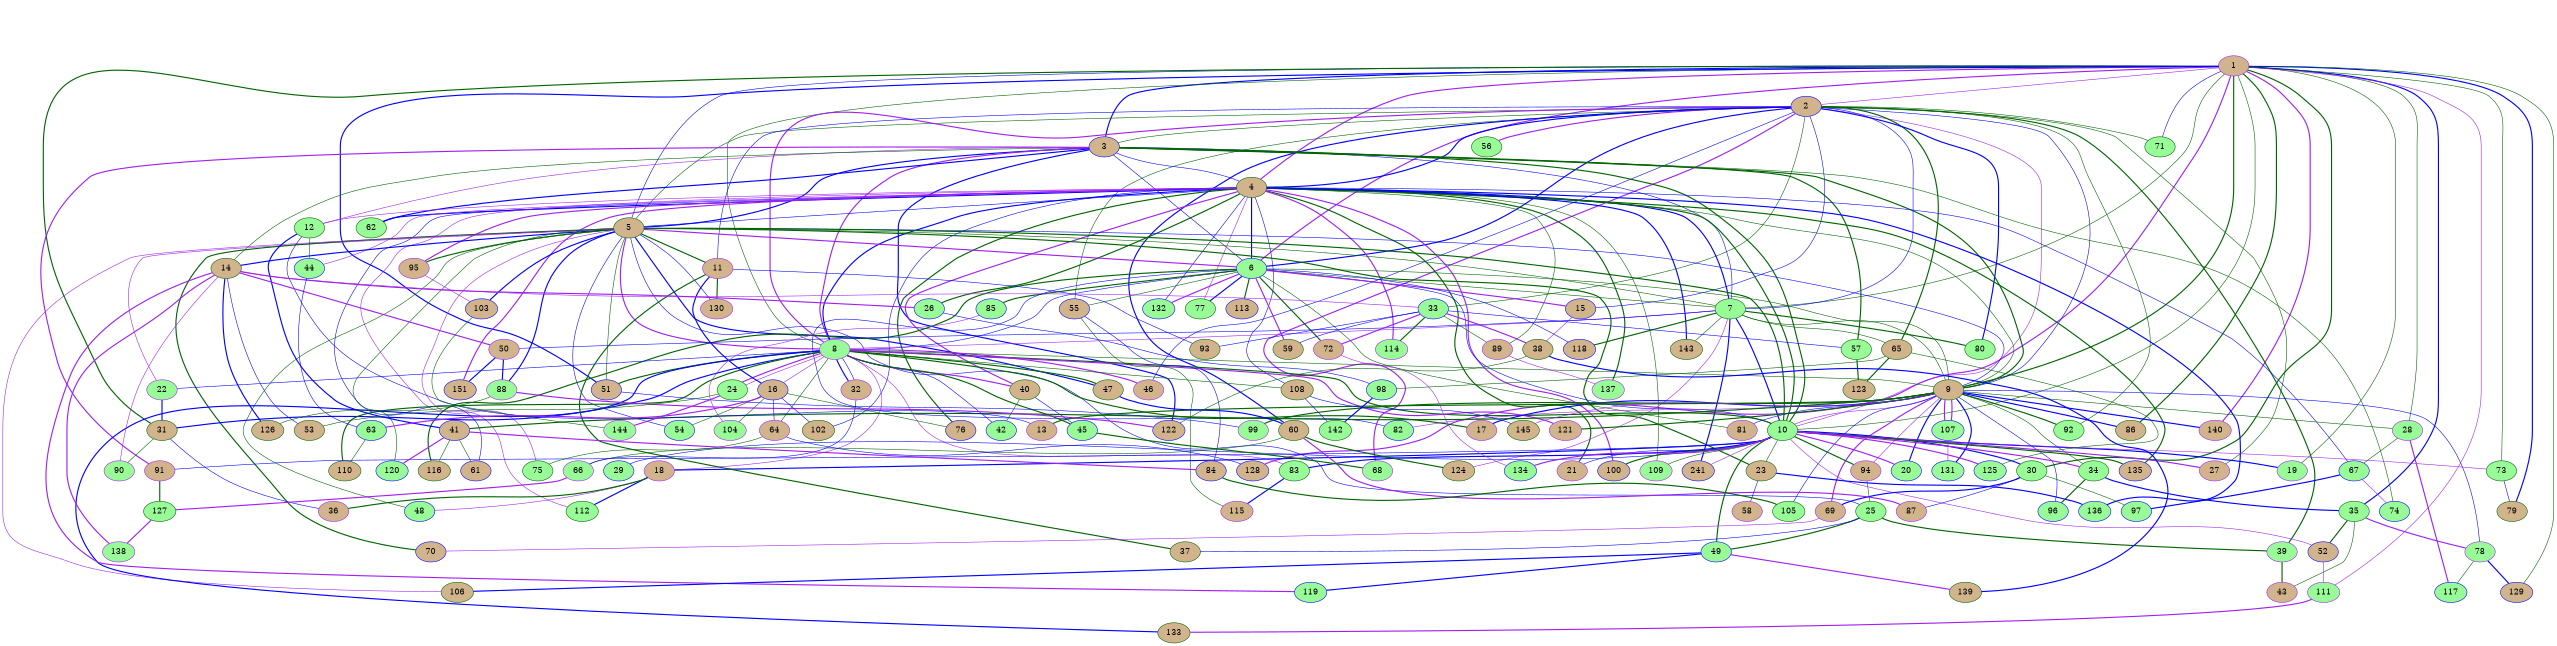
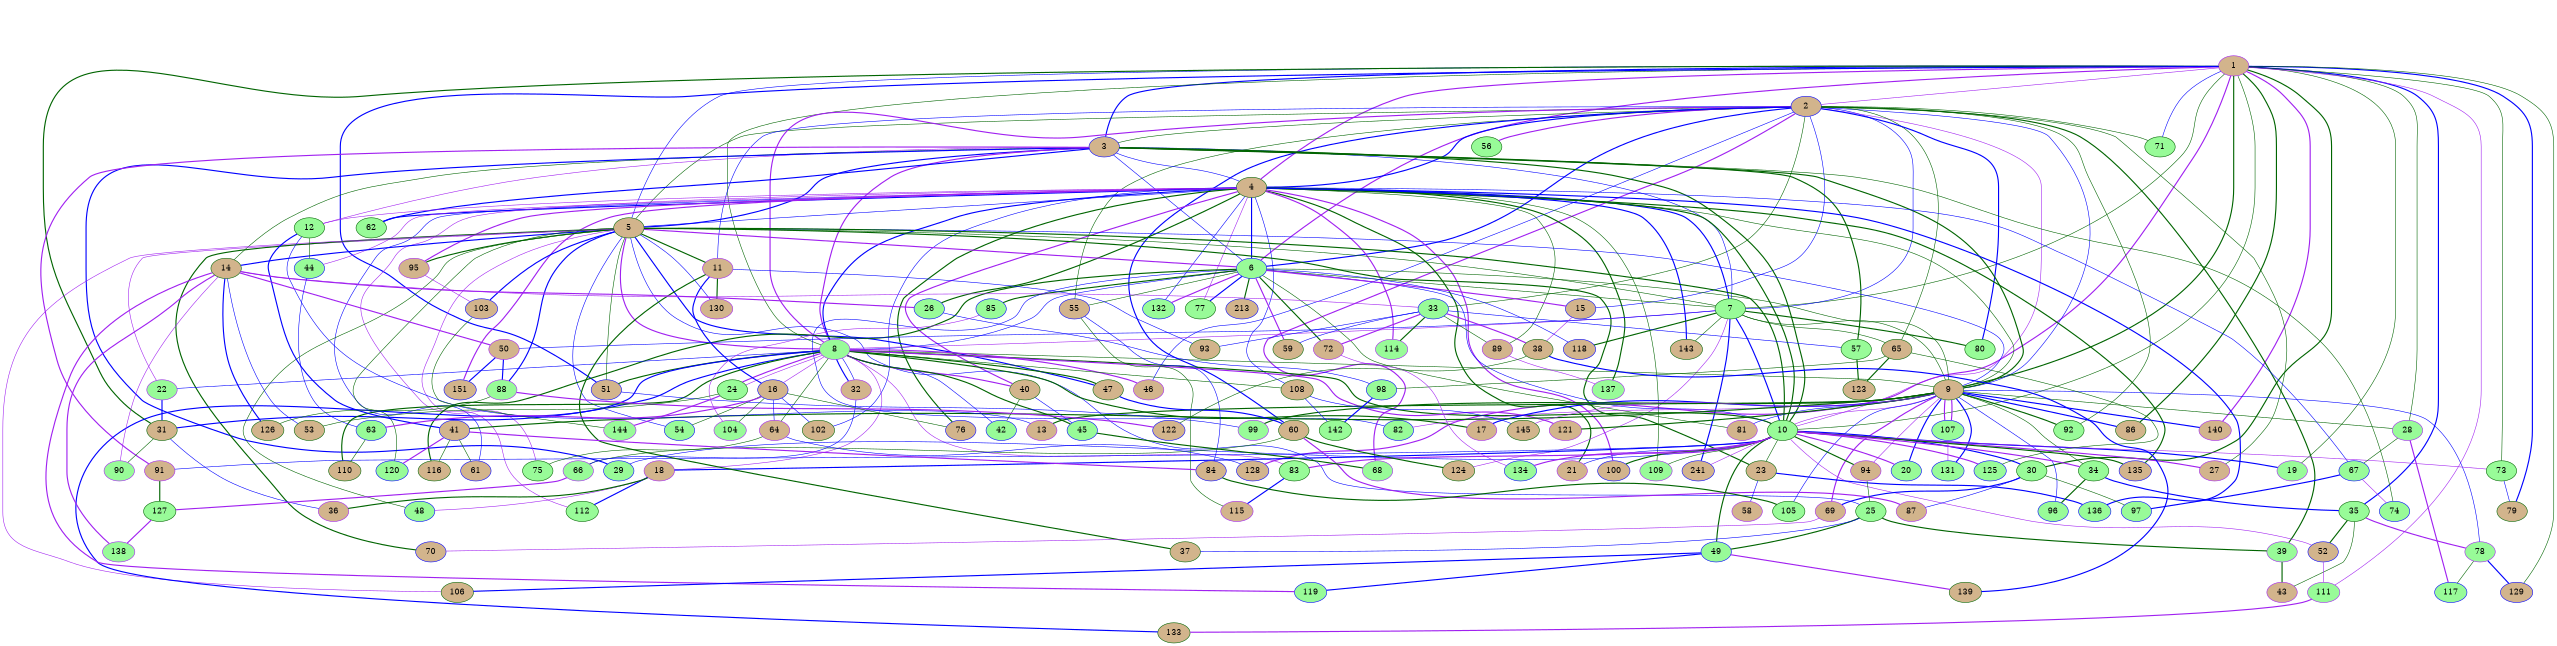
edge "2" -- "65": style bold -> solid
edge "3" -- "122": now "3" -- "29"
node "113": label "113" -> "213"
edge "10" -- "83": color blue -> purple
